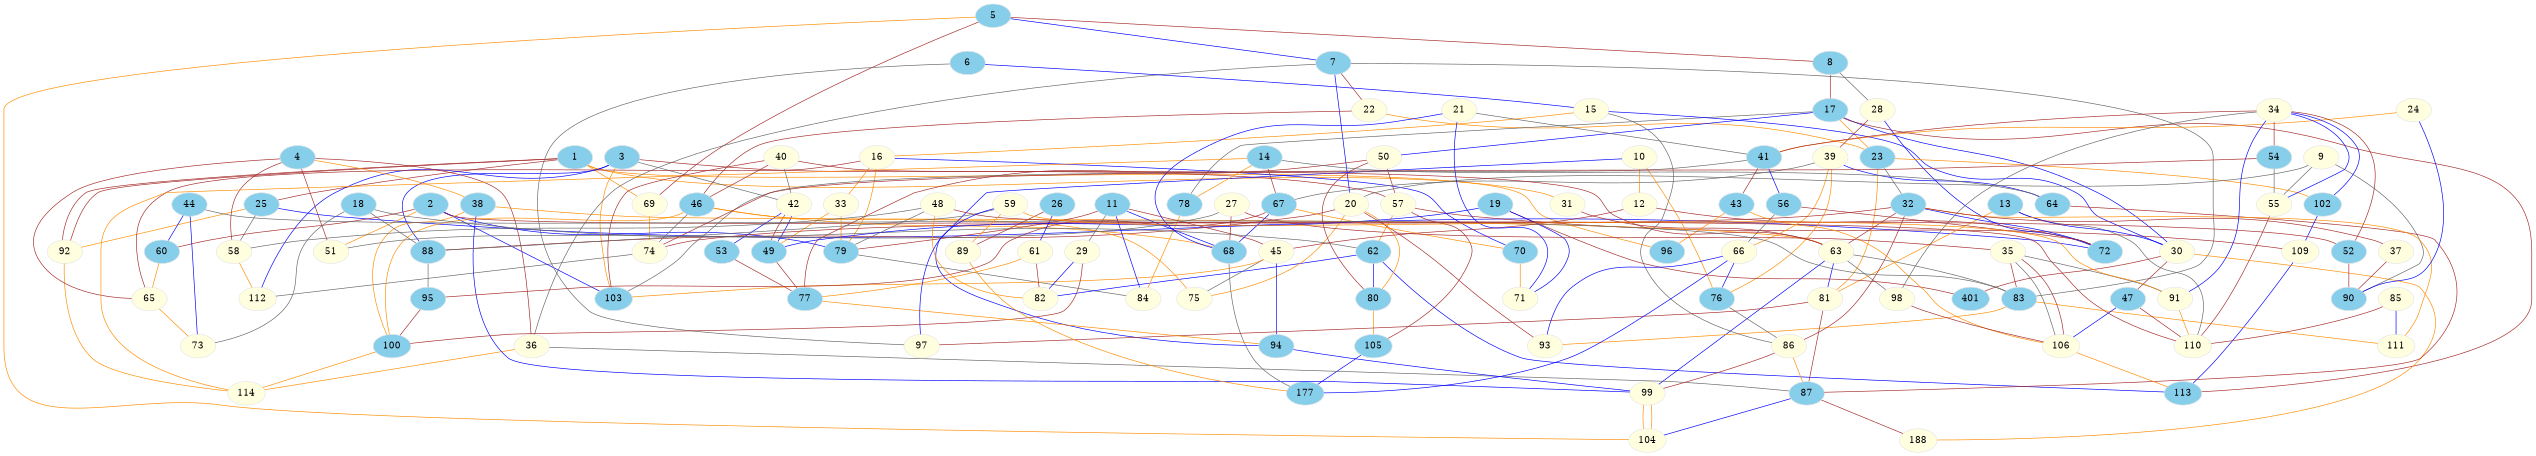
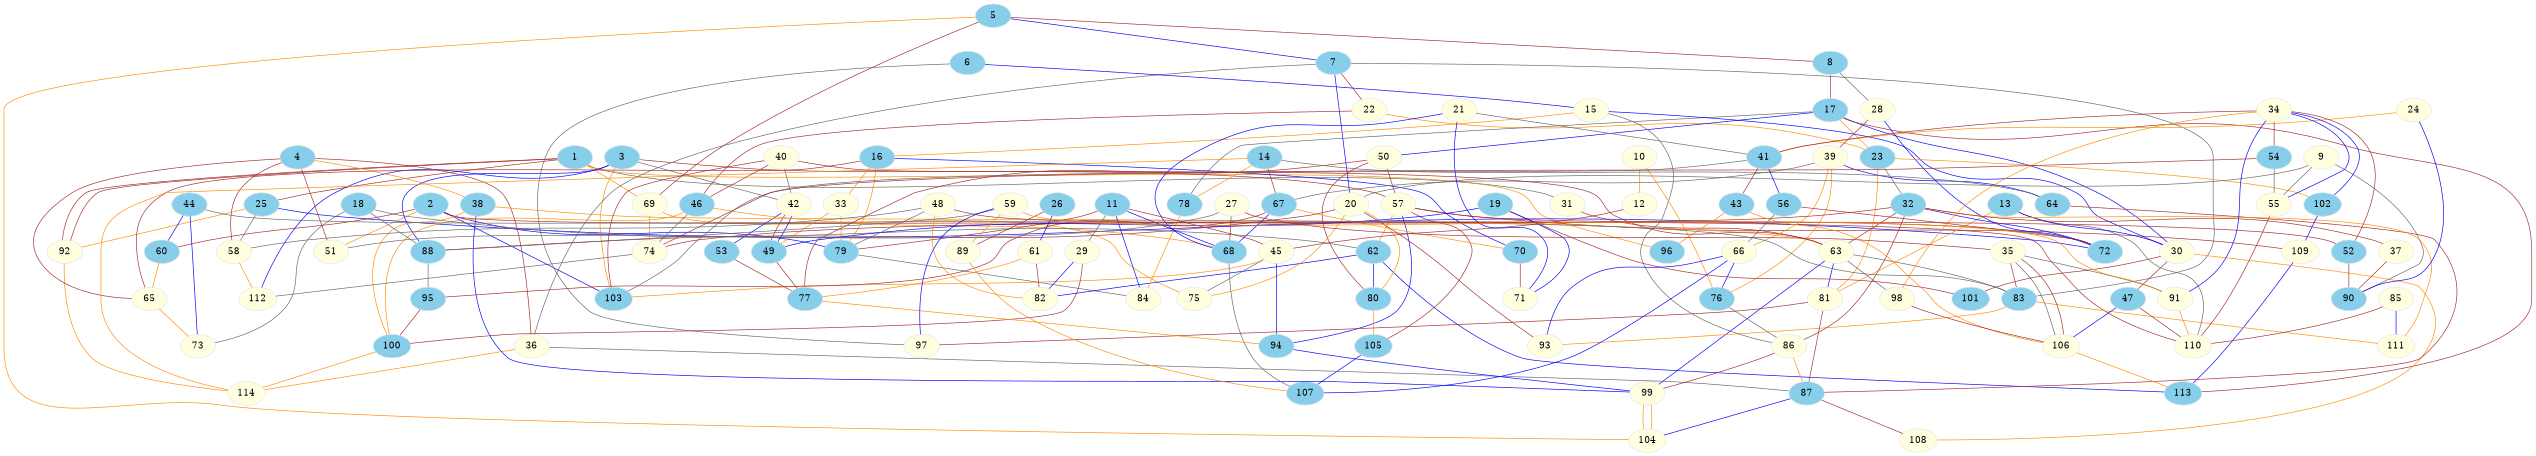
edge "34" -- "98": color gray40 -> darkorange
node "16": fillcolor lightyellow -> skyblue
edge "1" -- "31": color darkorange -> gray40
edge "10" -- "94": now "57" -- "94"
edge "46" -- "75": now "69" -- "75"
edge "12" -- "72": now "57" -- "72"
edge "70" -- "71": color darkorange -> brown
node "401": label "401" -> "101"
node "177": label "177" -> "107"
node "188": label "188" -> "108"
